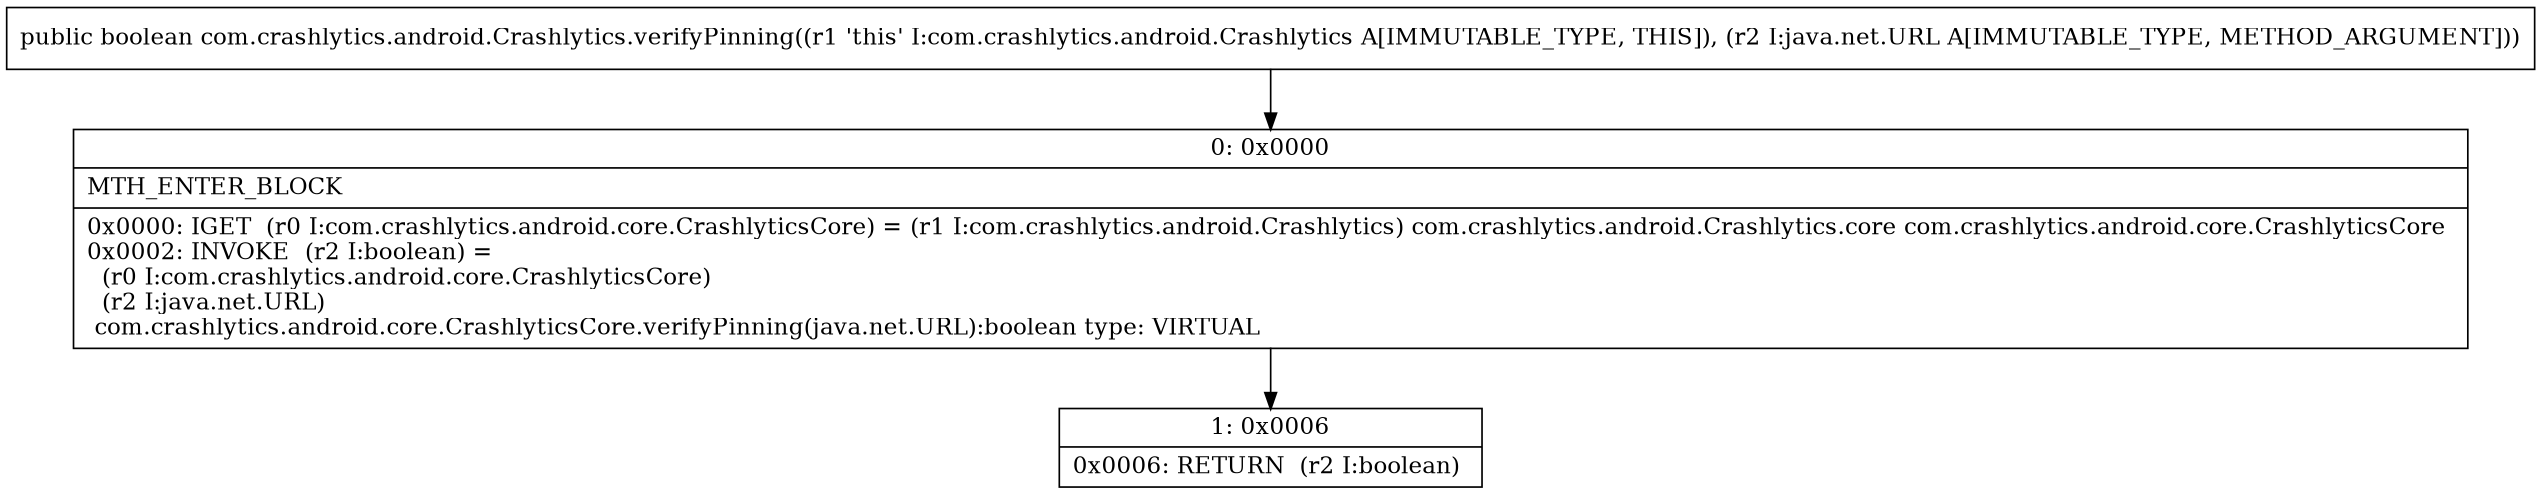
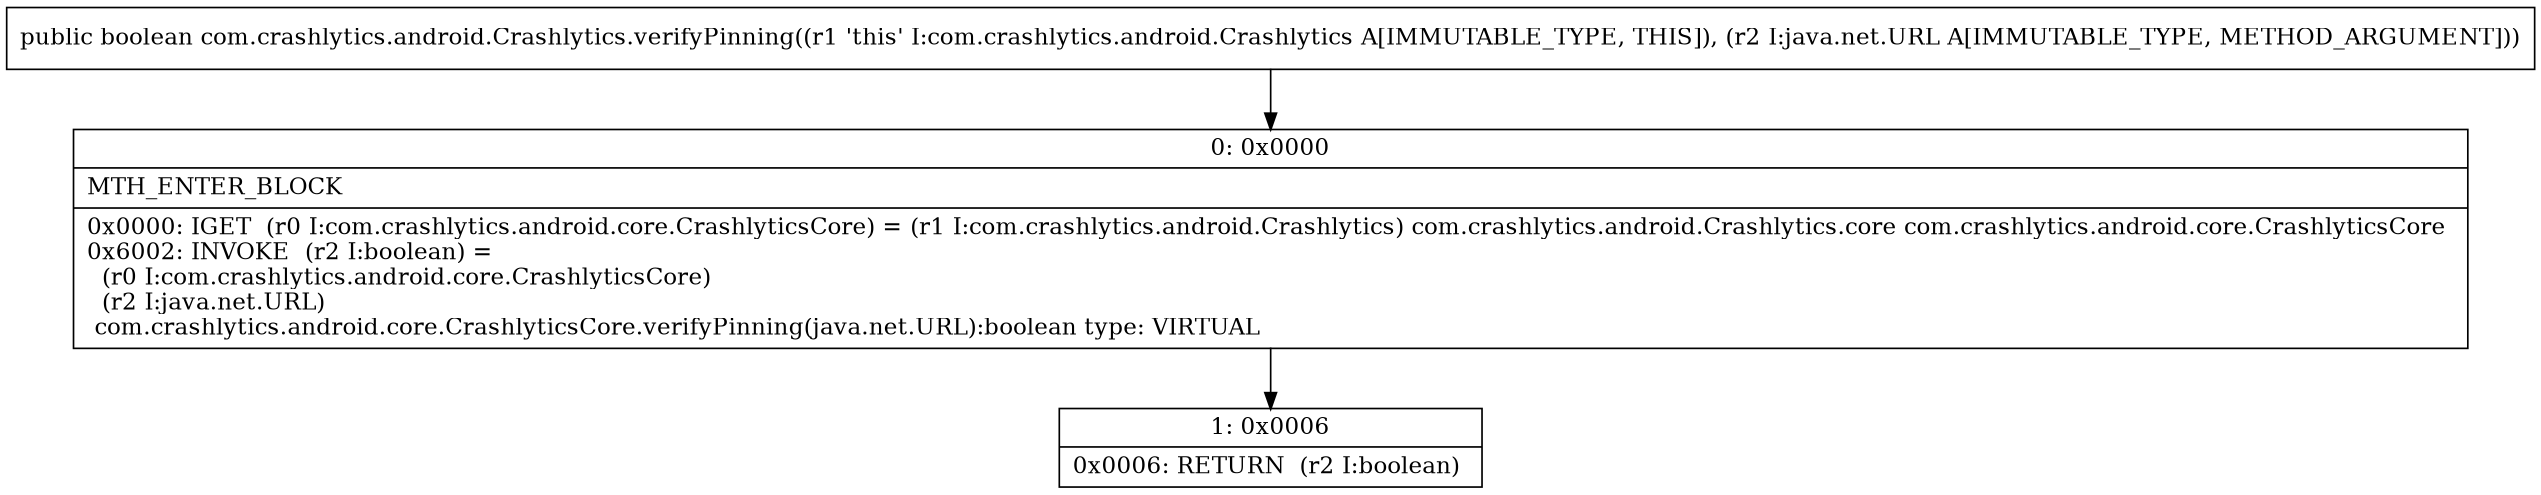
node "0: 0x0000": text "0x0002: INVOKE  (r2 I:boolean) =" -> "0x6002: INVOKE  (r2 I:boolean) ="
